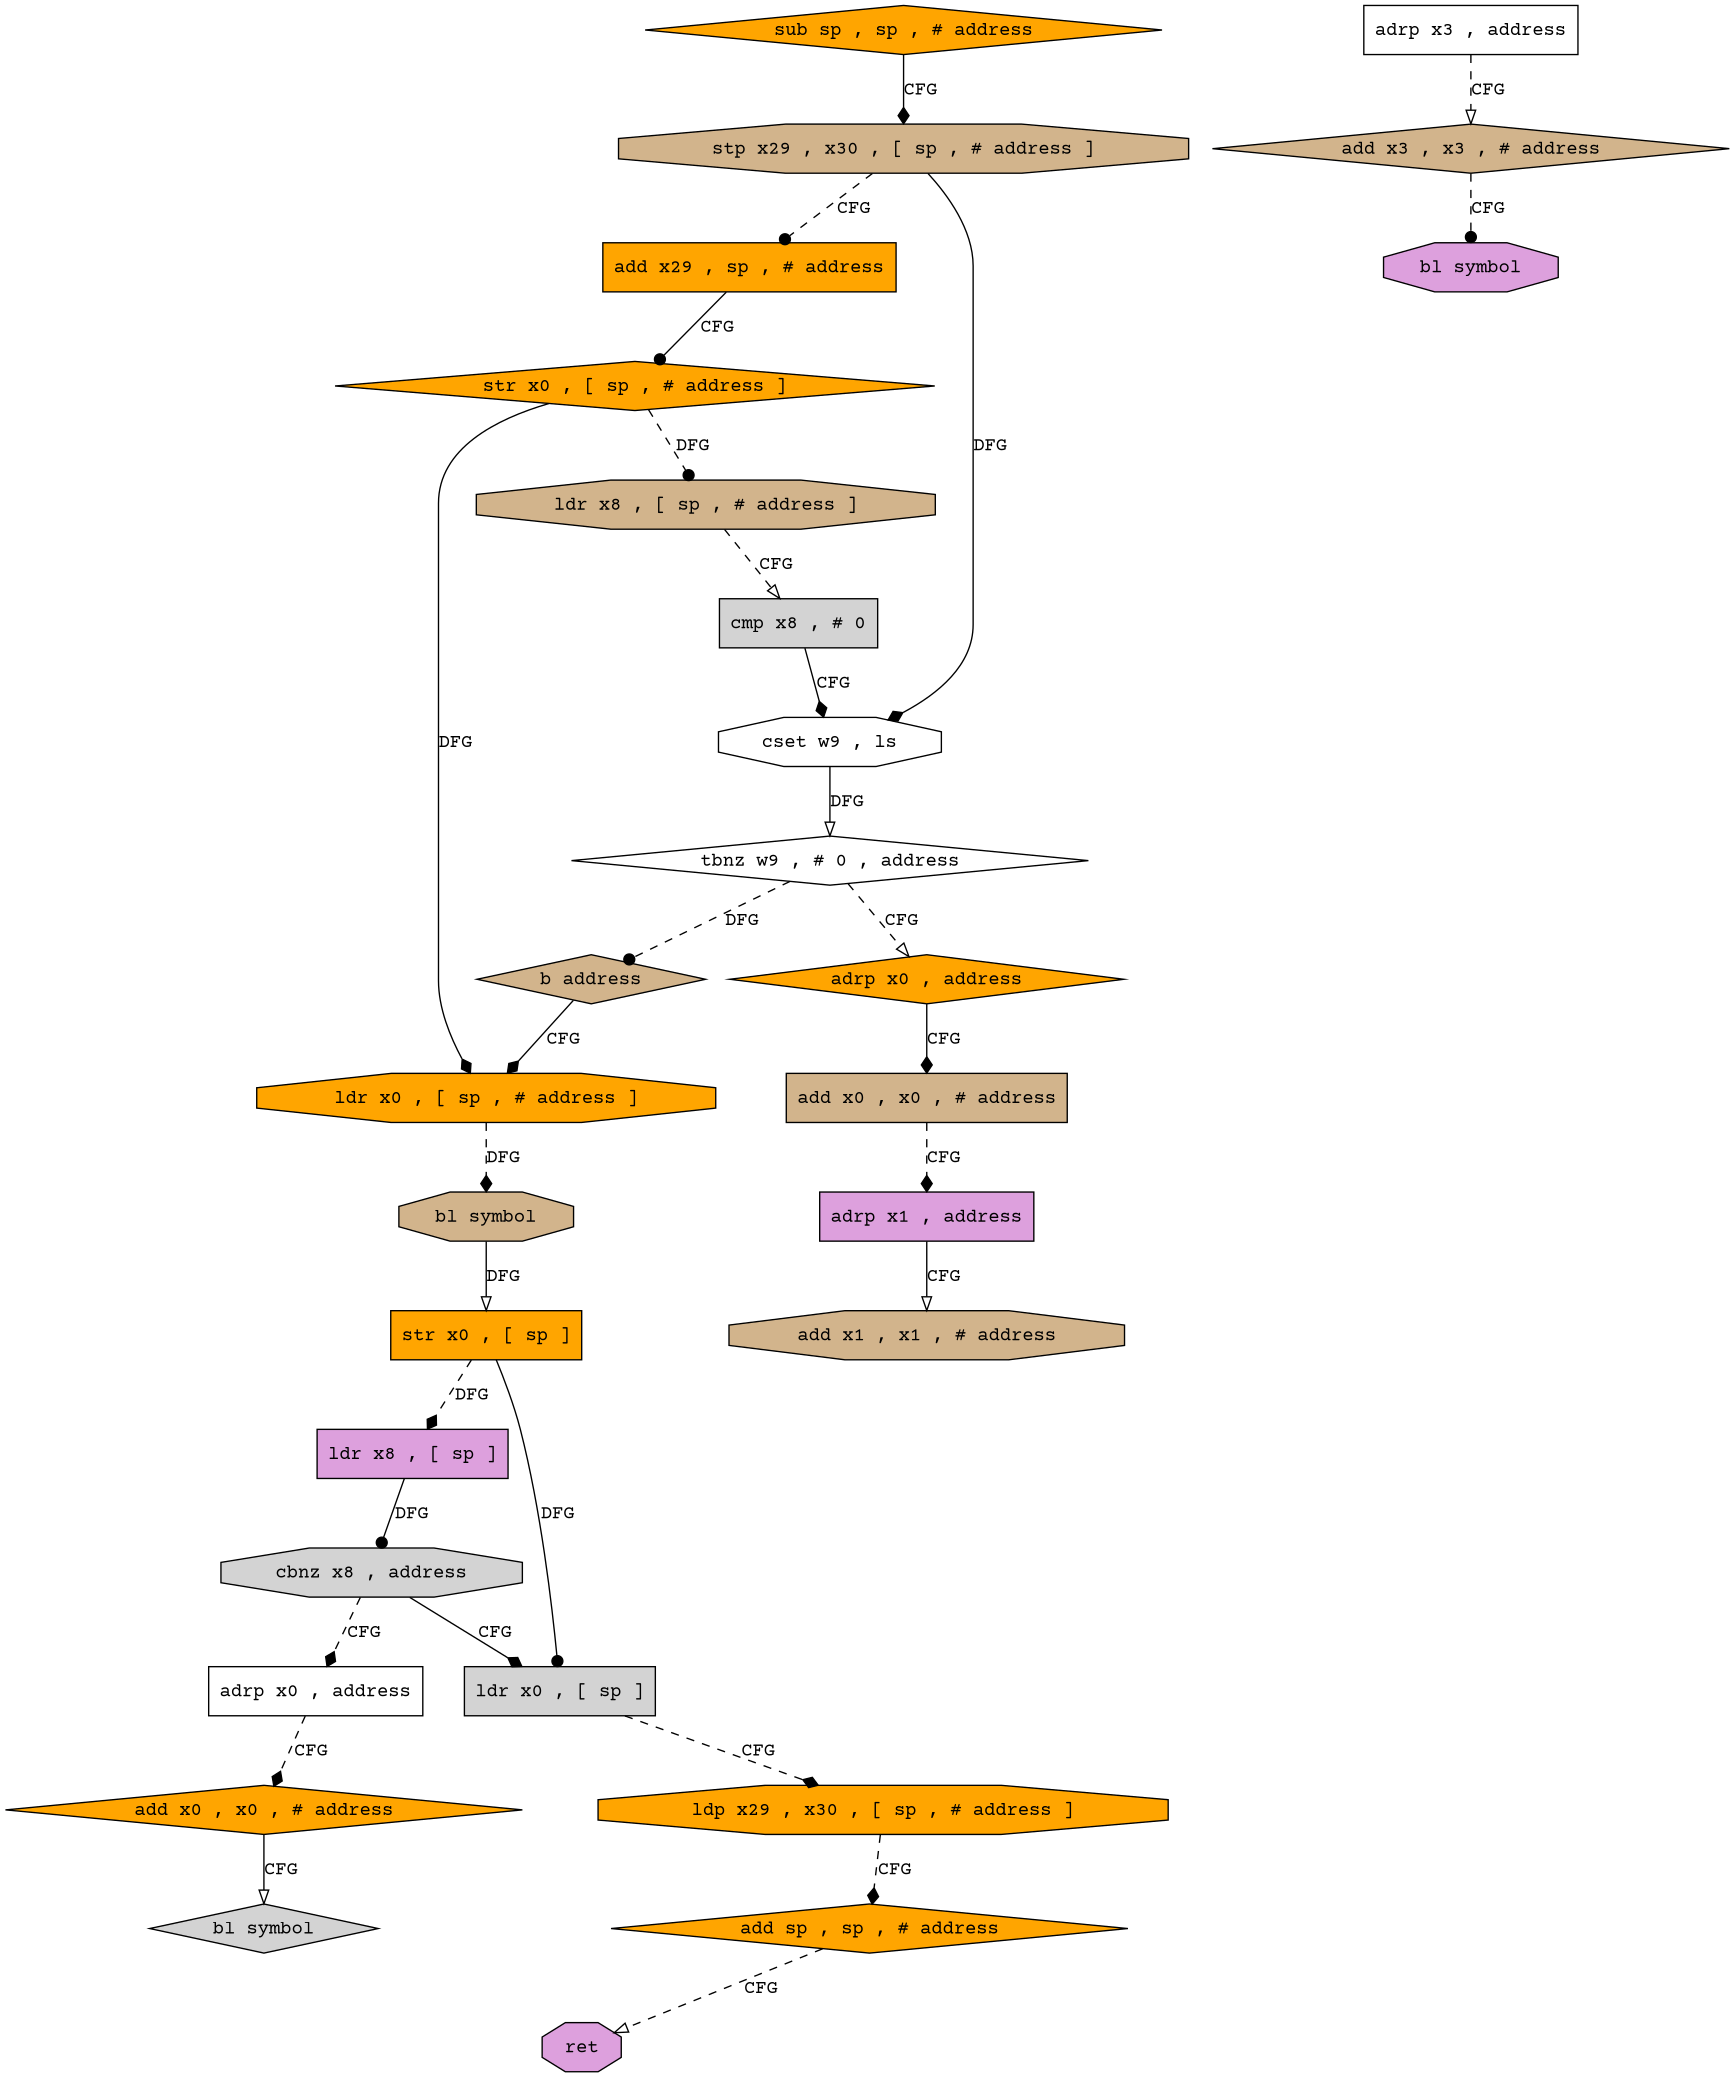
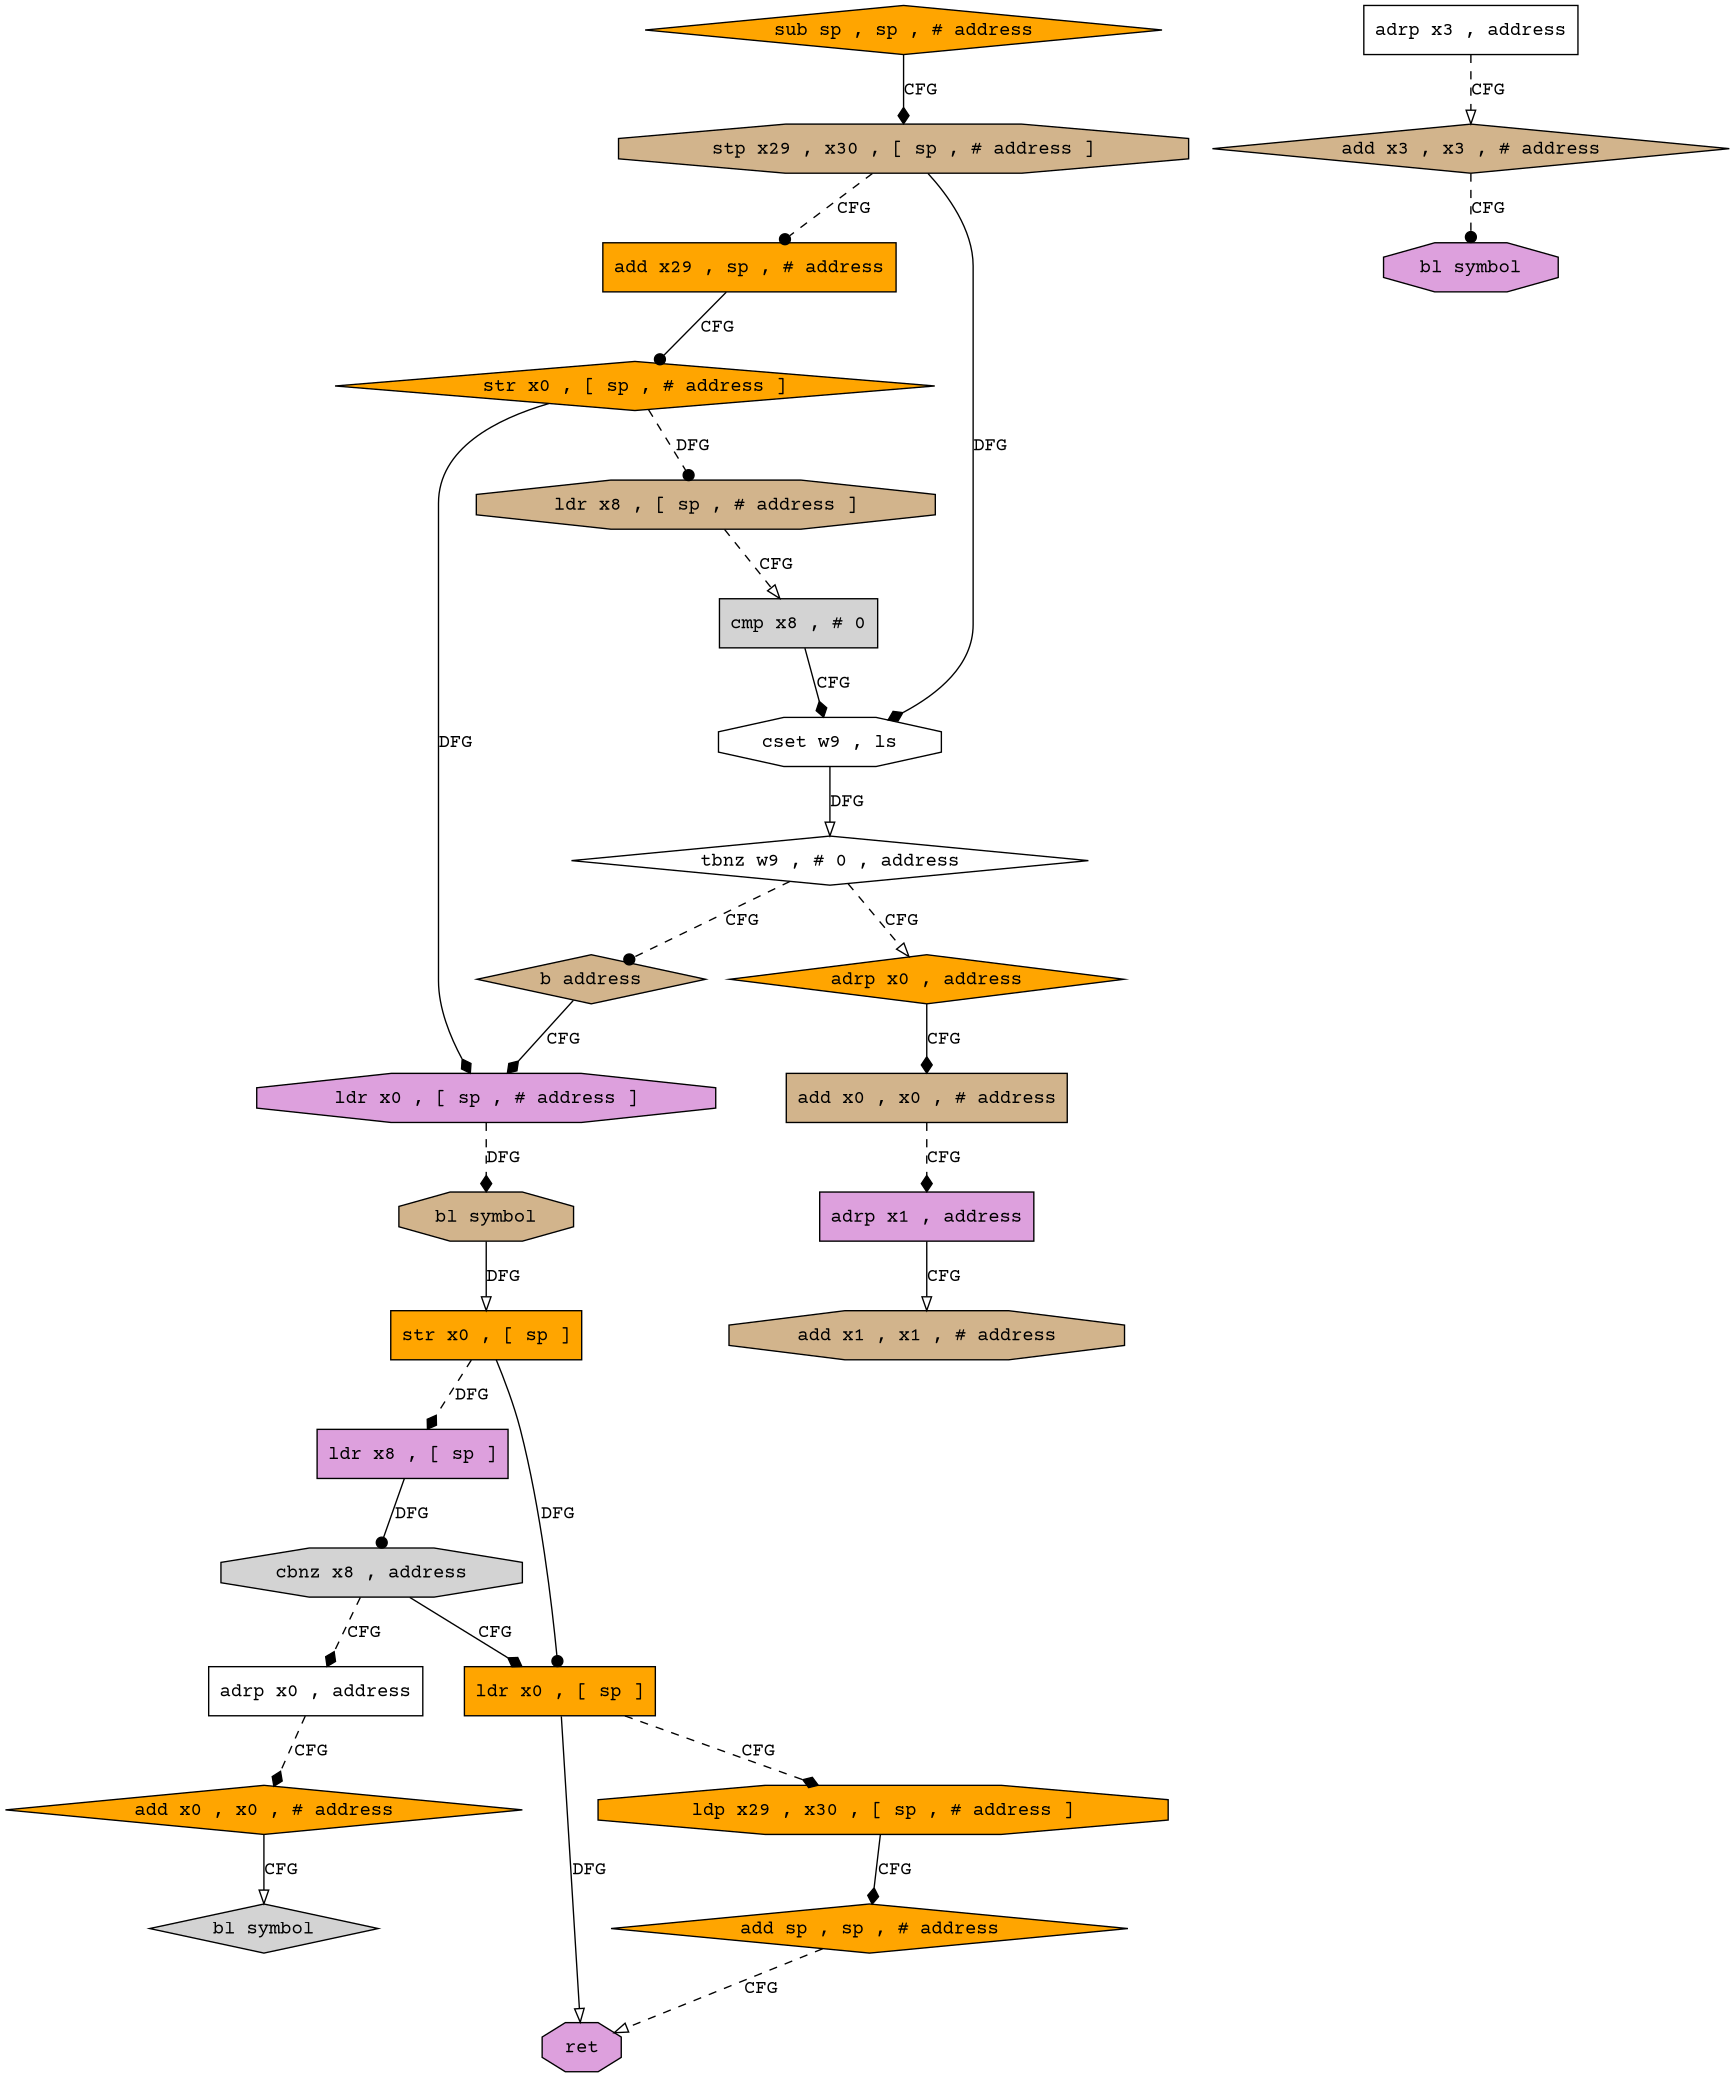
edge "tbnz w9 , # 0 , address" -> "b address": label "DFG" -> "CFG"
node "ldr x0 , [ sp , # address ]": fillcolor orange -> plum
node "ldr x0 , [ sp ]": fillcolor lightgrey -> orange
edge "ldp x29 , x30 , [ sp , # address ]" -> "add sp , sp , # address": style dashed -> solid
edge "ldr x0 , [ sp ]" -> "ret": added, label "DFG"
